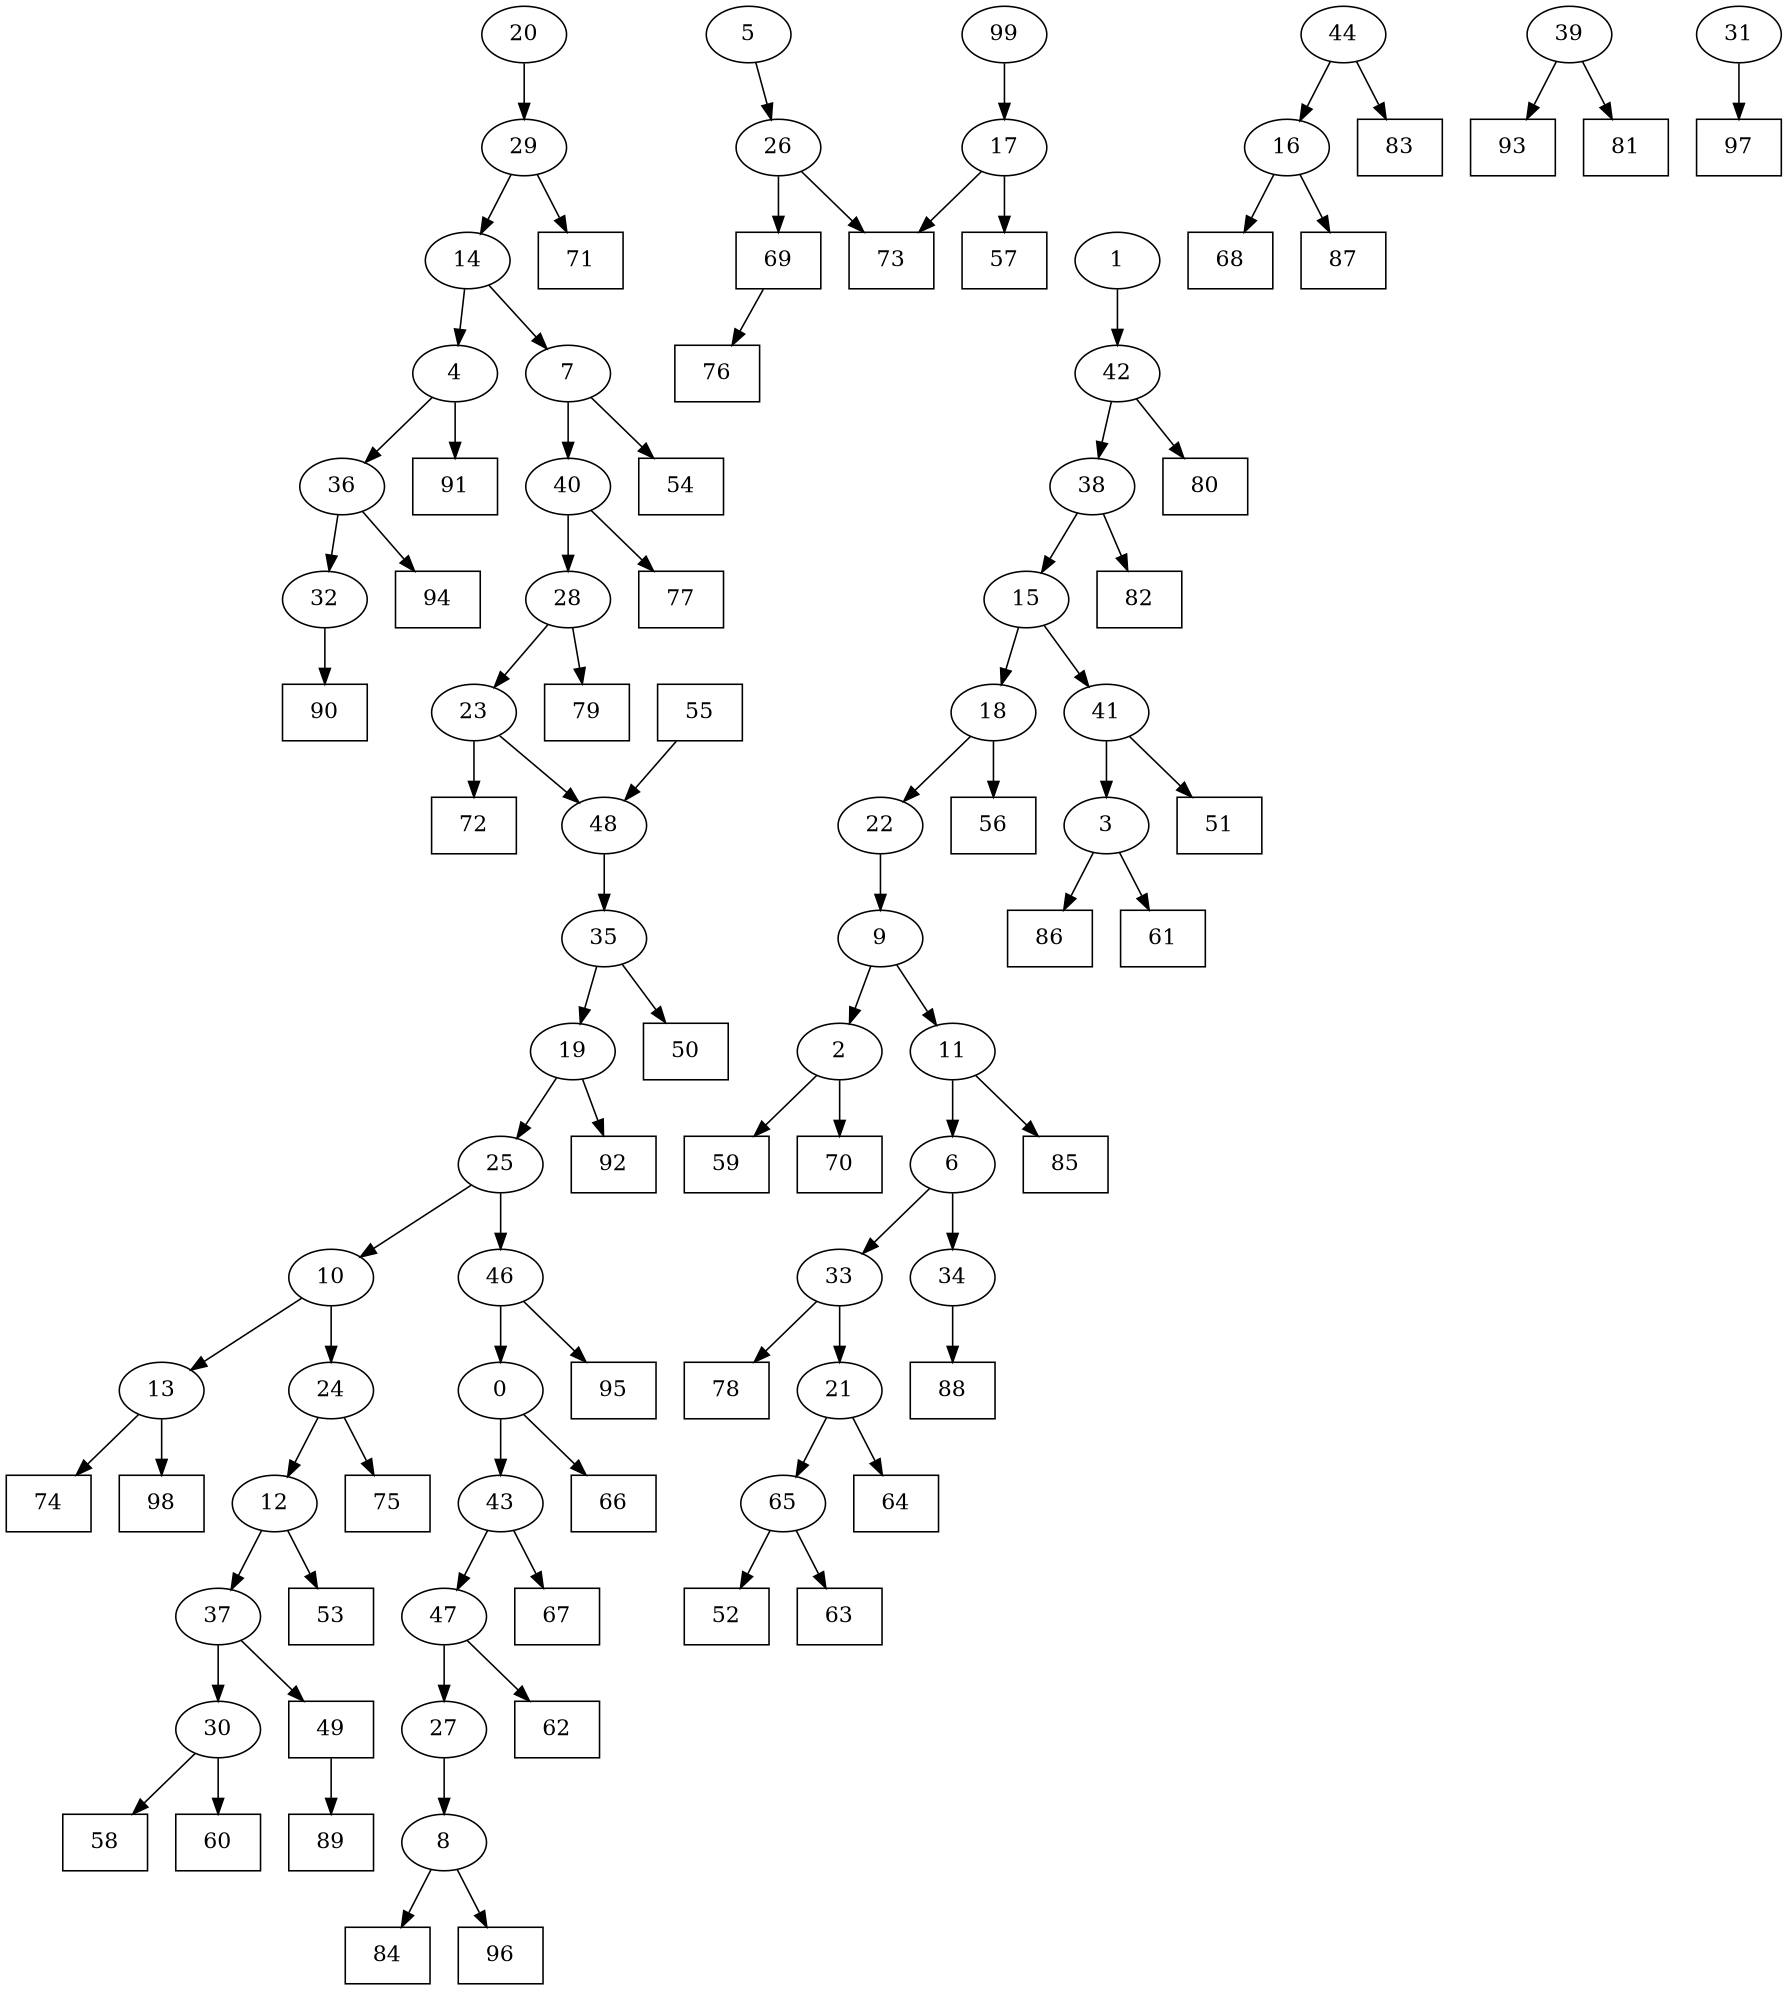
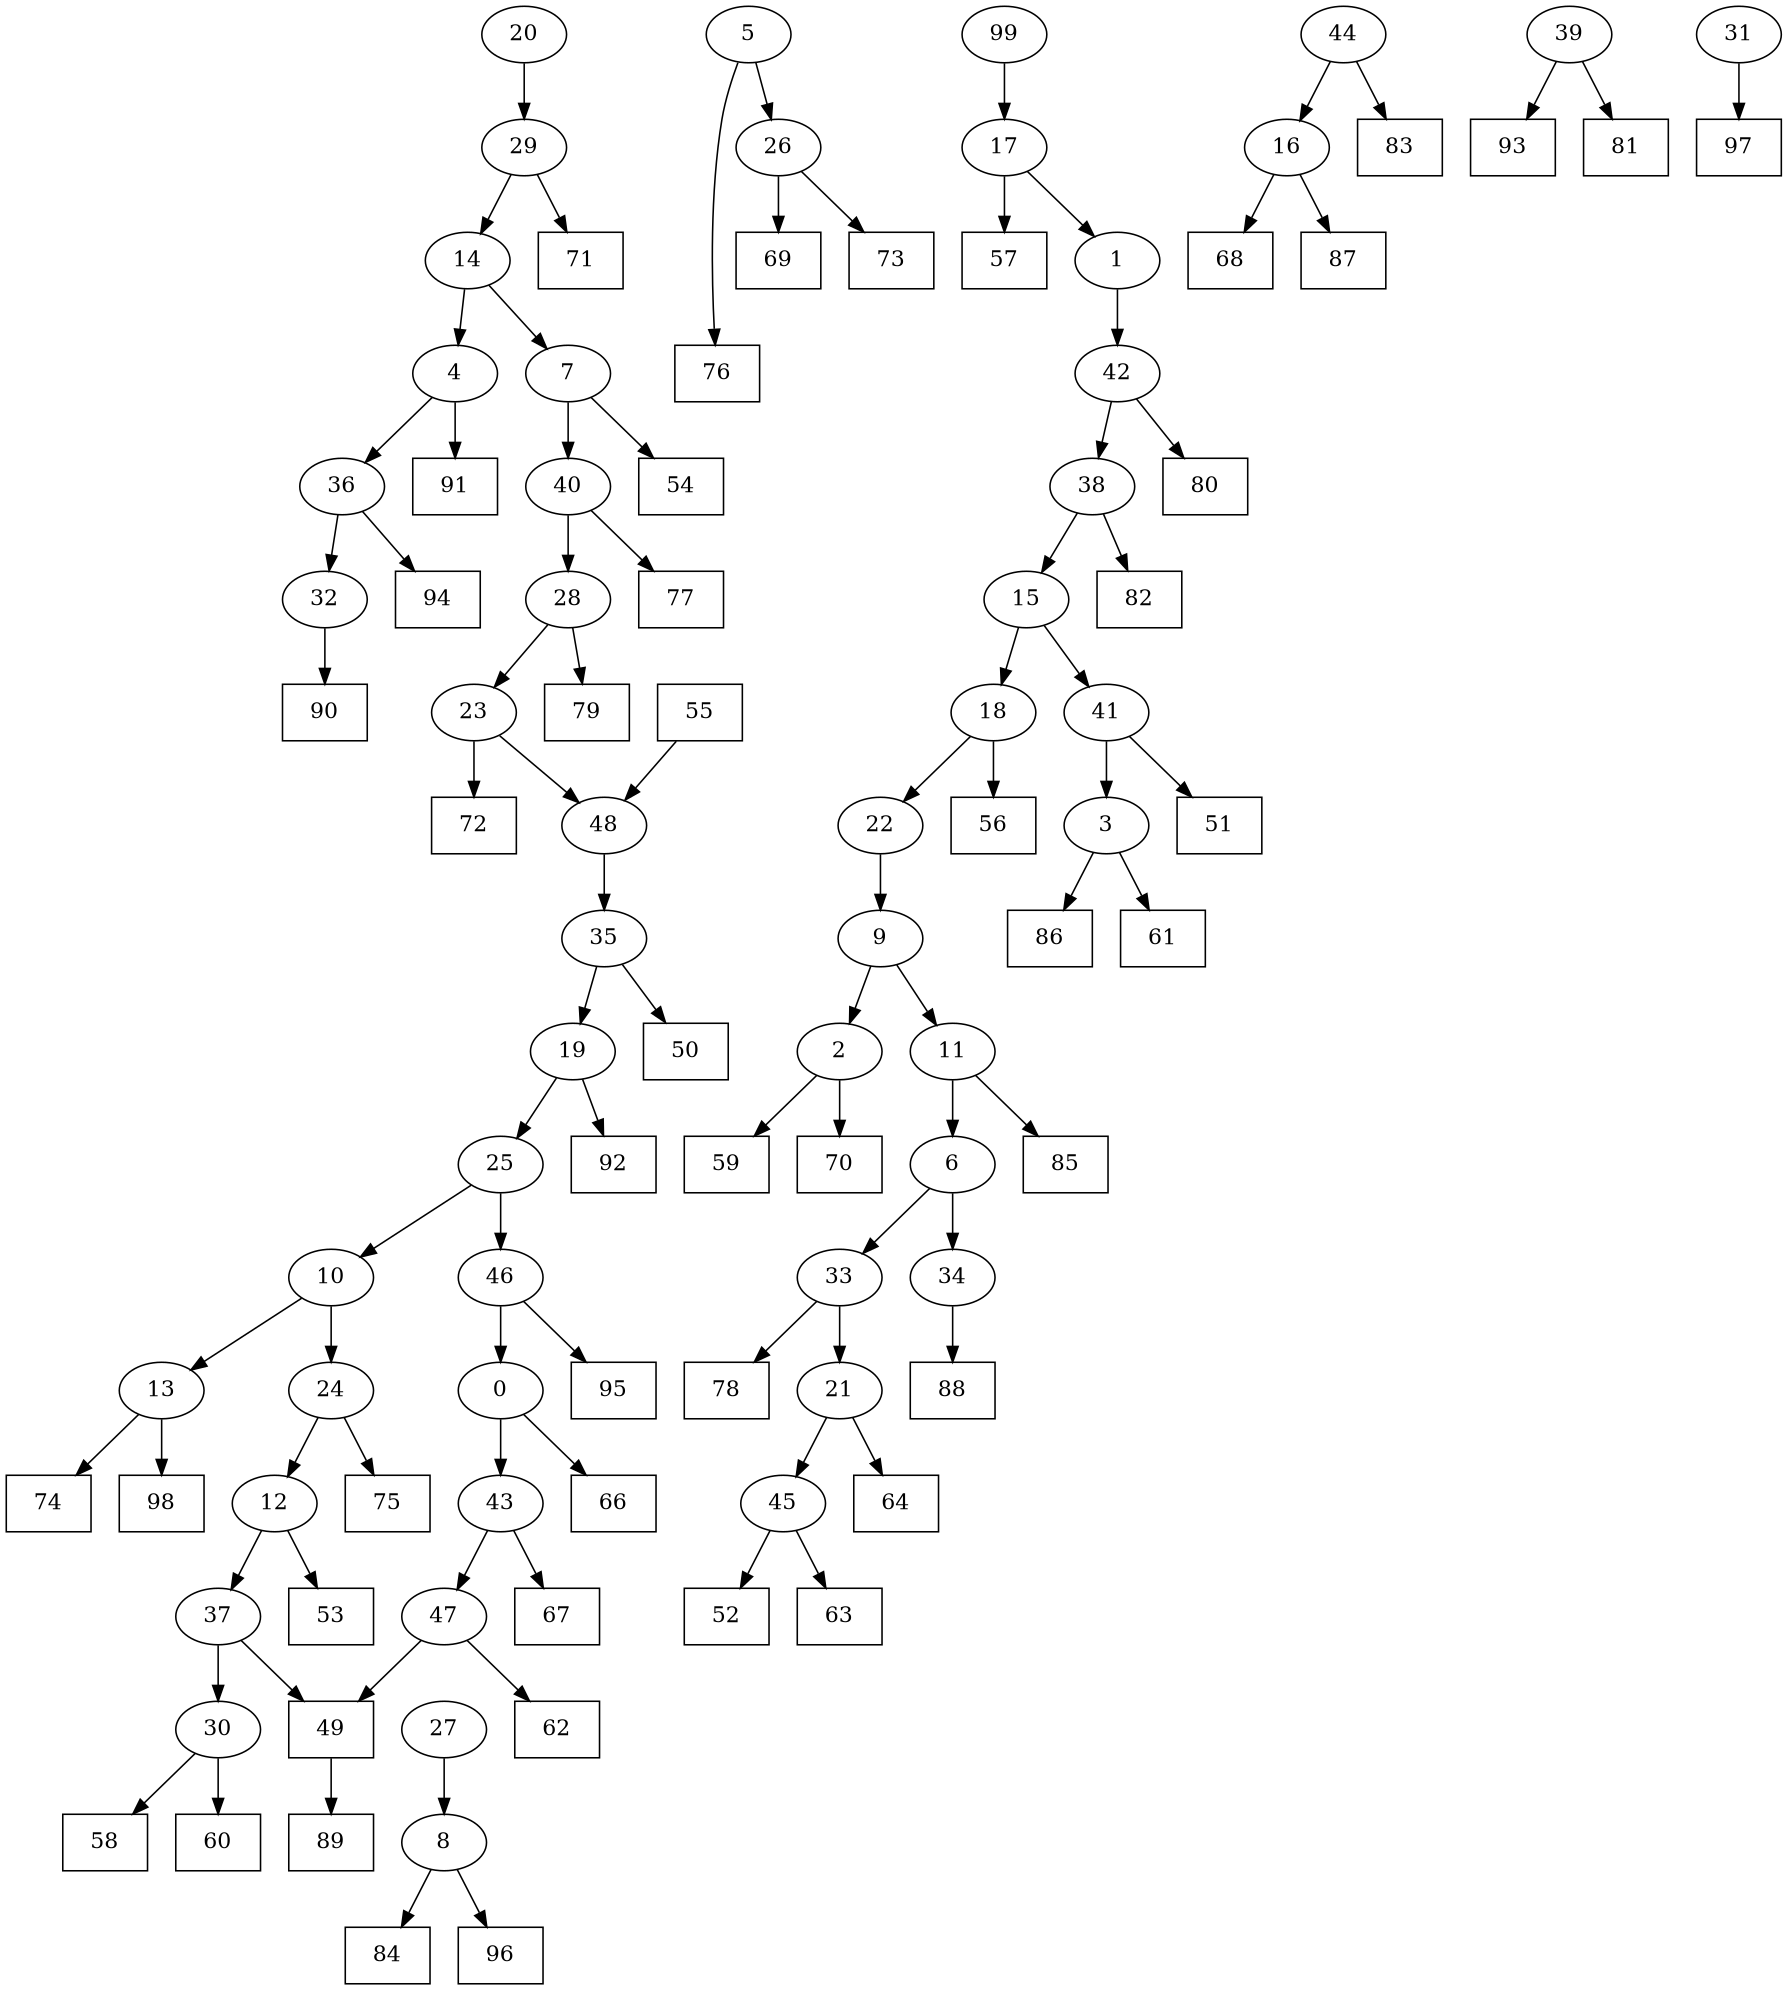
edge "17" -> "73": now "17" -> "1"
edge "69" -> "76": now "5" -> "76"
node "65": label "65" -> "45"
edge "47" -> "27": now "47" -> "49"
